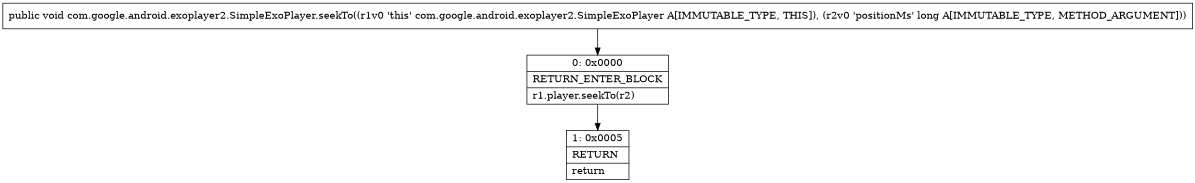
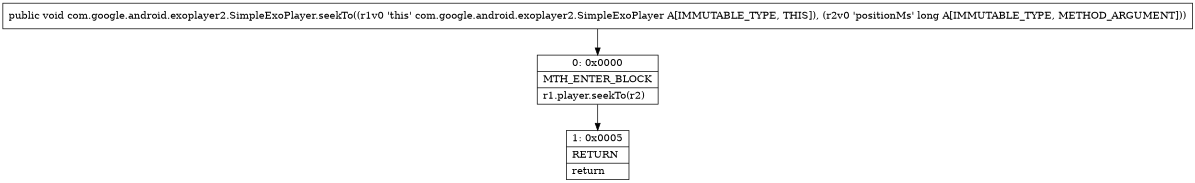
node "0: 0x0000": text "RETURN_ENTER_BLOCK" -> "MTH_ENTER_BLOCK"
